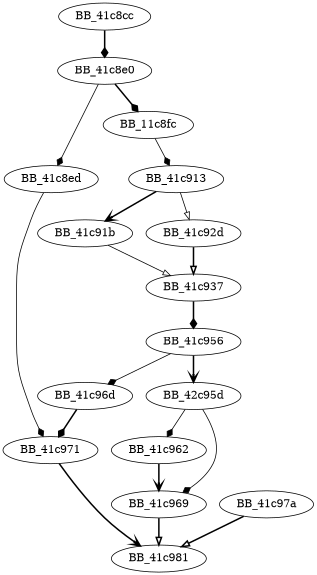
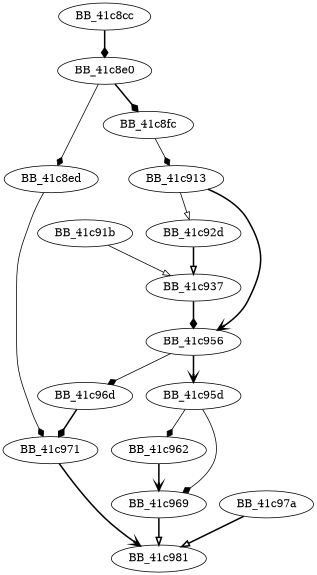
node "BB_11c8fc": label "BB_11c8fc" -> "BB_41c8fc"
edge "BB_41c913" -> "BB_41c91b": now "BB_41c913" -> "BB_41c956"
node "BB_42c95d": label "BB_42c95d" -> "BB_41c95d"
